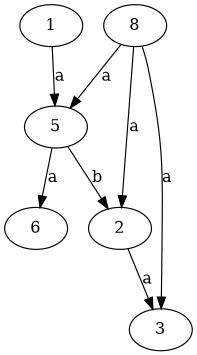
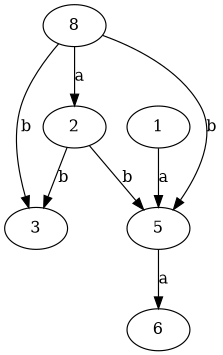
edge "8" -> "5": label "a" -> "b"
edge "5" -> "2": reversed
edge "8" -> "3": label "a" -> "b"
edge "2" -> "3": label "a" -> "b"
